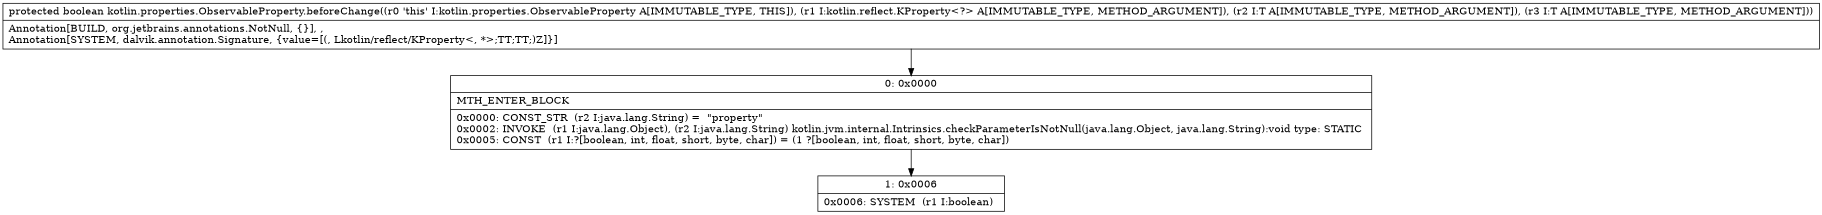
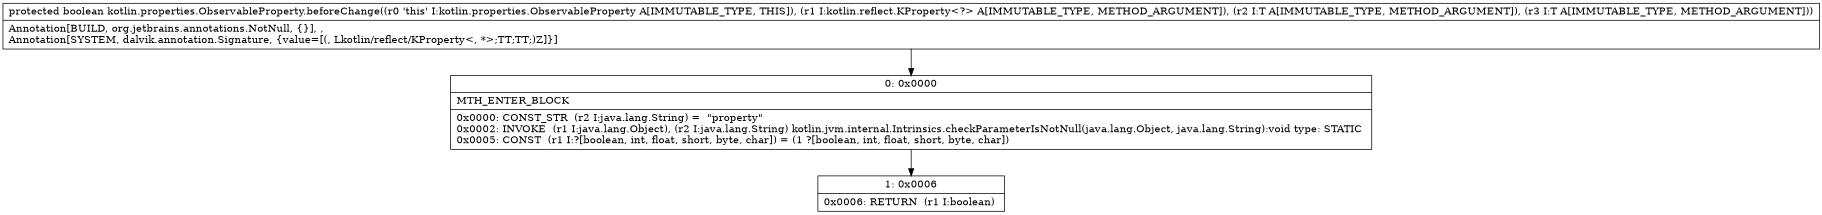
node "1: 0x0006": text "0x0006: SYSTEM  (r1 I:boolean)" -> "0x0006: RETURN  (r1 I:boolean)"
